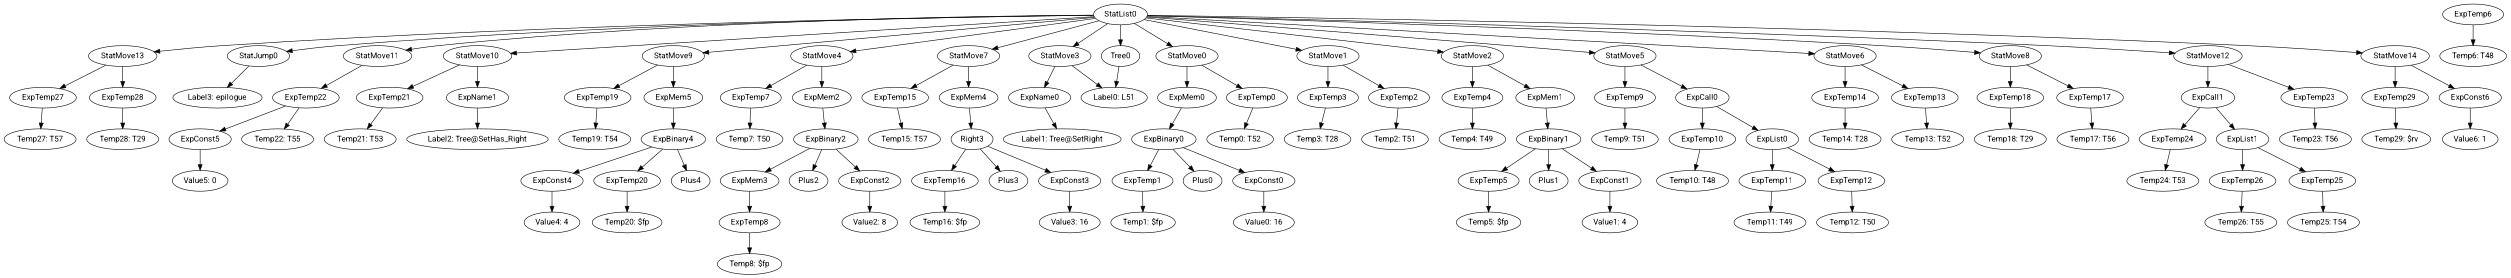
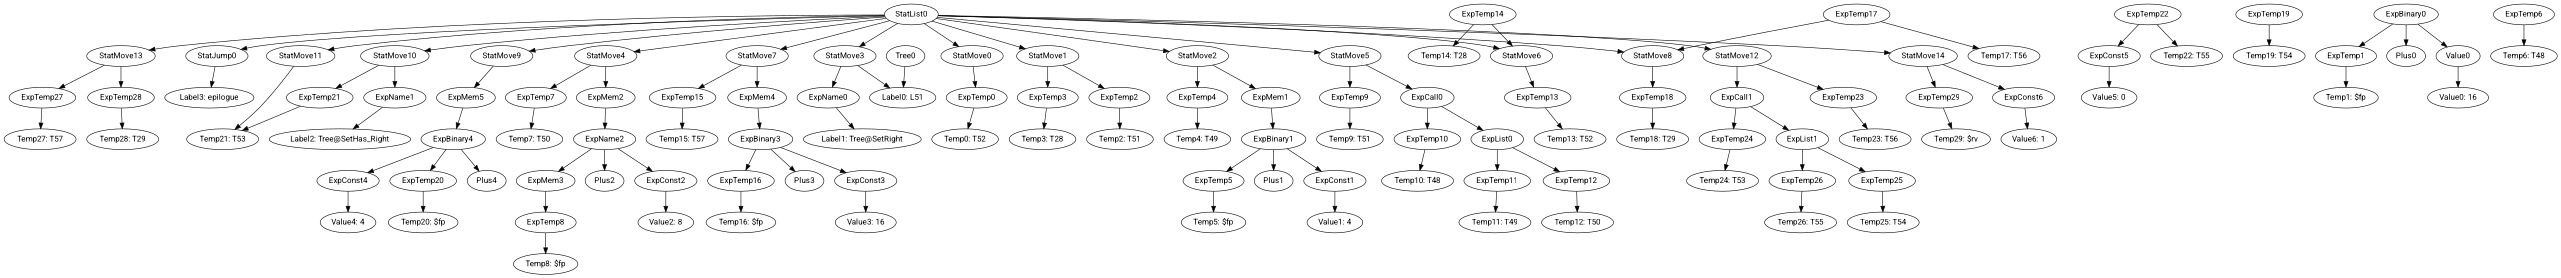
edge "StatList0" -> "Tree0": removed
edge "StatMove6" -> "ExpTemp14": reversed
edge "StatMove11" -> "ExpTemp22": now "StatMove11" -> "Temp21: T53"
edge "StatMove9" -> "ExpTemp19": removed
edge "StatMove8" -> "ExpTemp17": reversed
node "ExpMem0": removed
node "ExpBinary2": label "ExpBinary2" -> "ExpName2"
node "Right3": label "Right3" -> "ExpBinary3"
node "ExpConst0": label "ExpConst0" -> "Value0"
